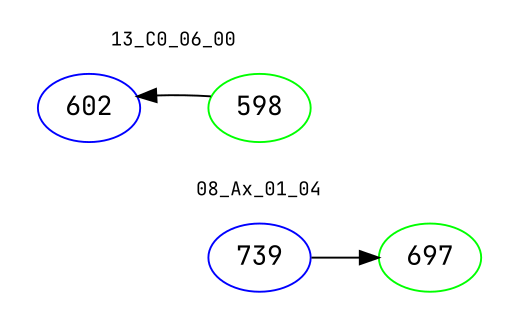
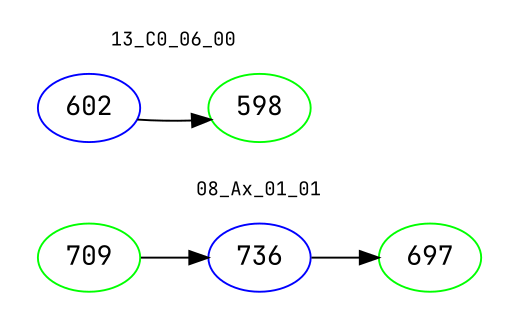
edge "598" -> "602": reversed
cluster "08_Ax_01_04": label "08_Ax_01_04" -> "08_Ax_01_01"
node "709": added
node "739": label "739" -> "736"
